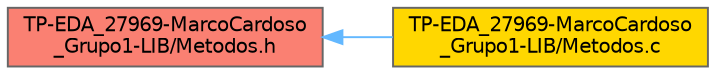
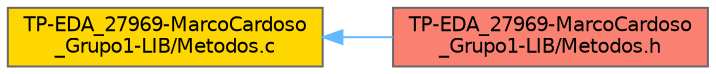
edge "TP-EDA_27969-MarcoCardoso _Grupo1-LIB/Metodos.c" -> "TP-EDA_27969-MarcoCardoso _Grupo1-LIB/Metodos.h": reversed
